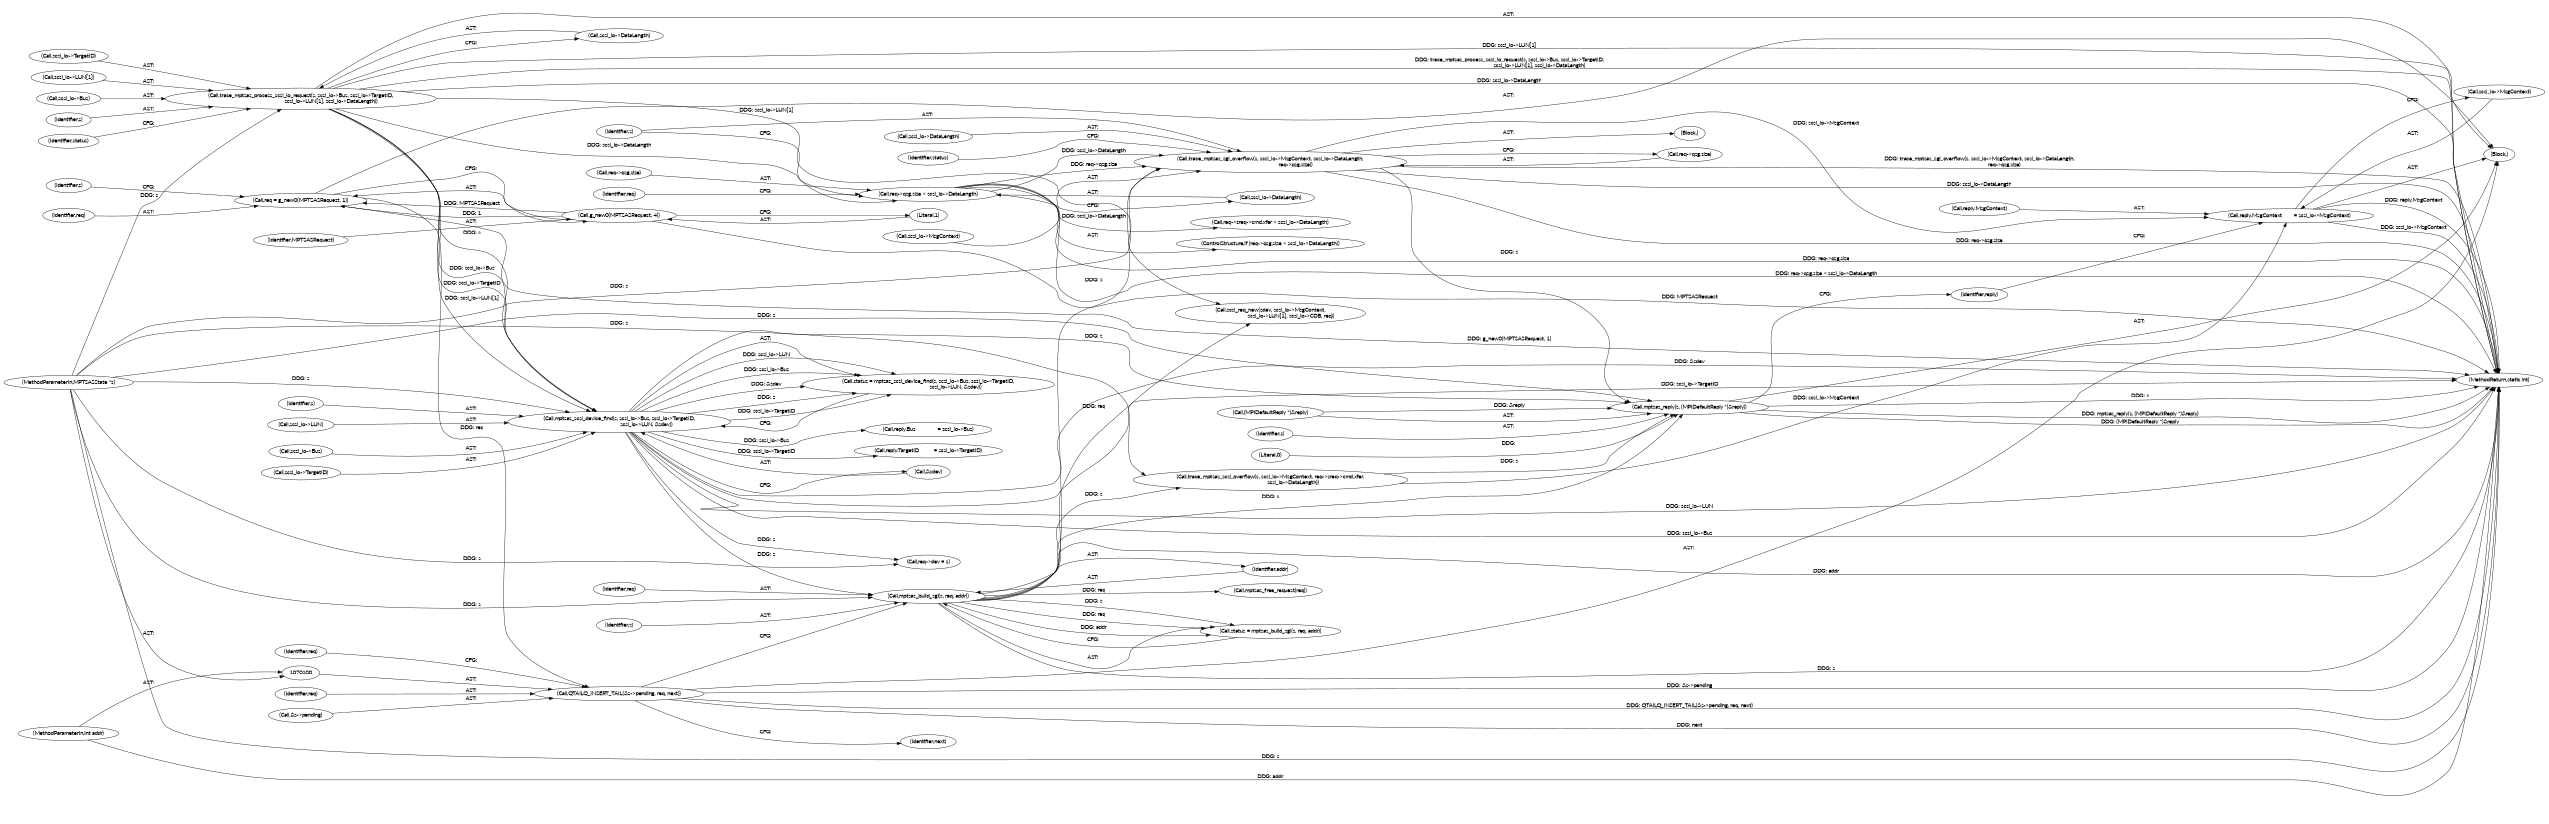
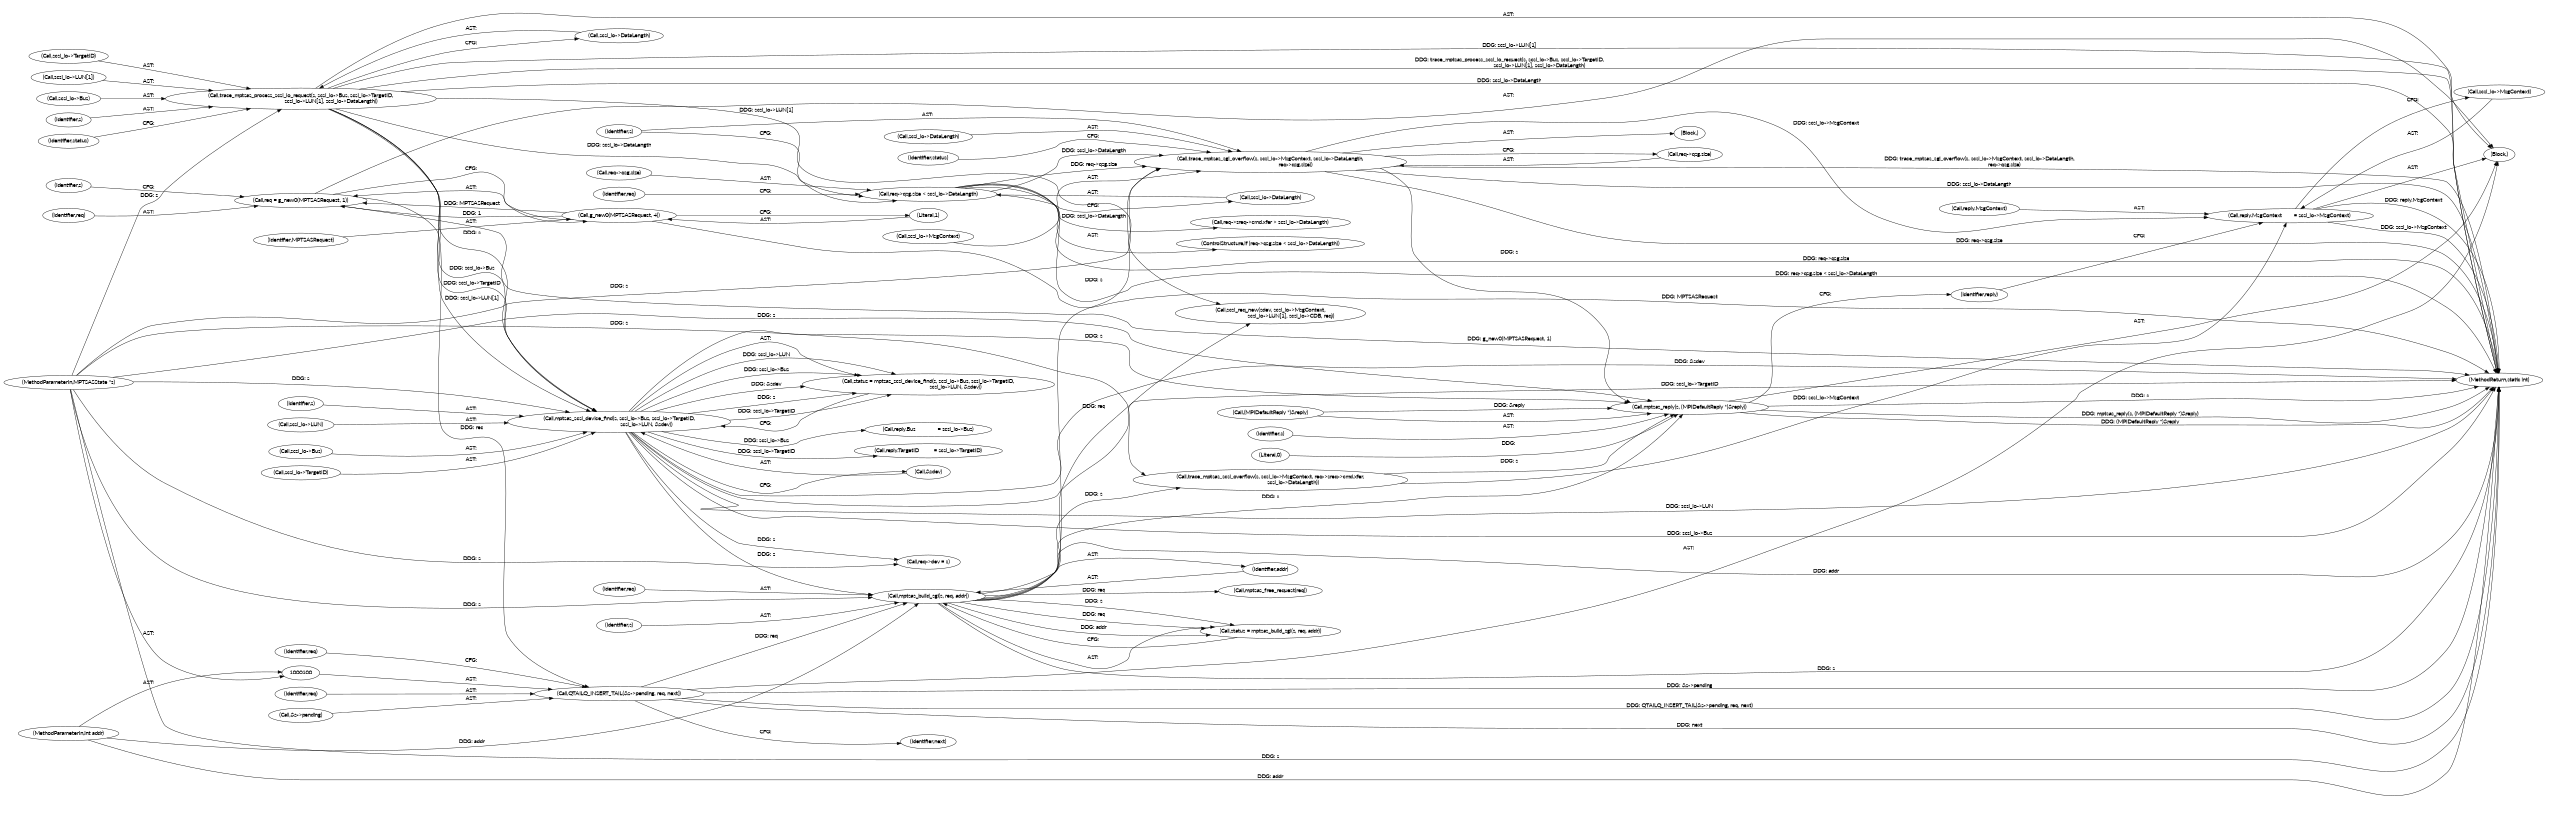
edge "(Call,QTAILQ_INSERT_TAIL(&s->pending, req, next))" -> "(Call,mptsas_build_sgl(s, req, addr))": label "CFG: " -> "DDG: req"
node "1070100": label "1070100" -> "1000100"
edge "(MethodParameterIn,int addr)" -> "(Call,mptsas_build_sgl(s, req, addr))": added, label "DDG: addr"
